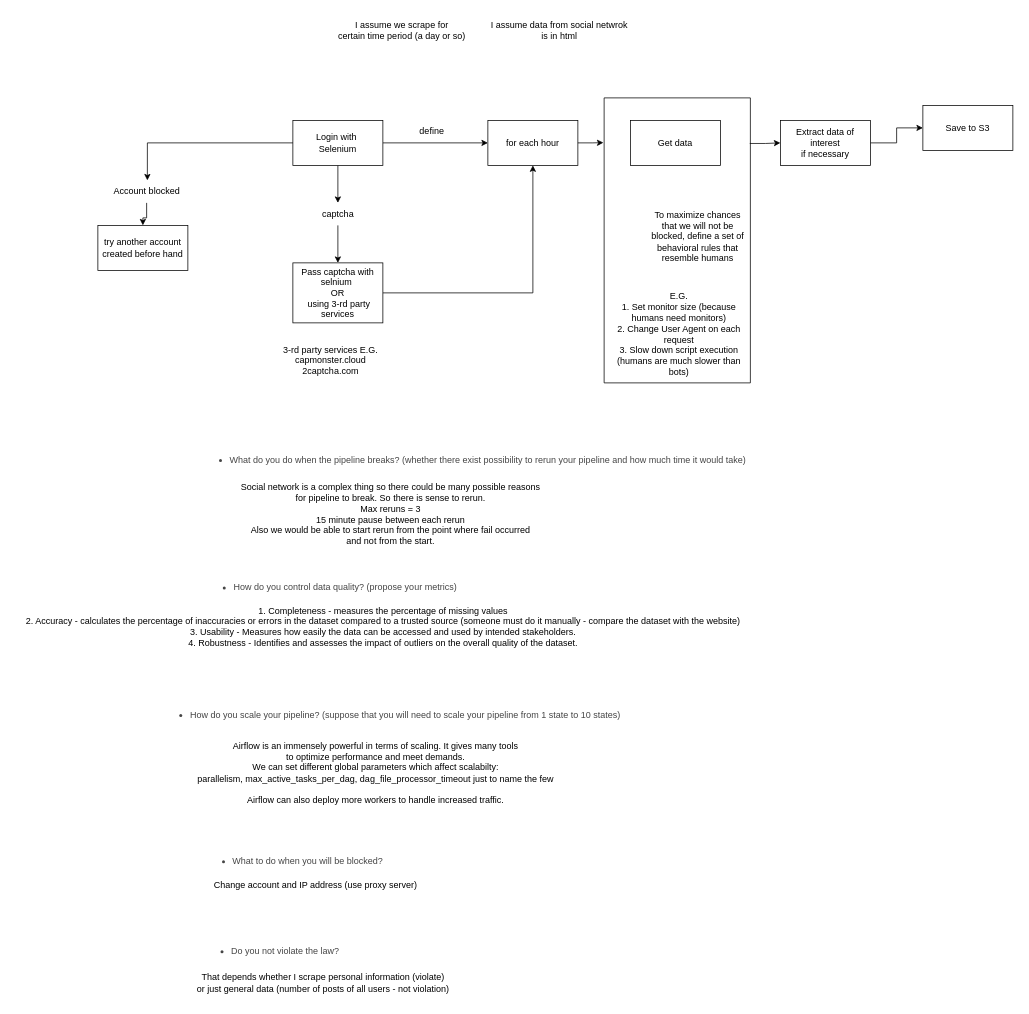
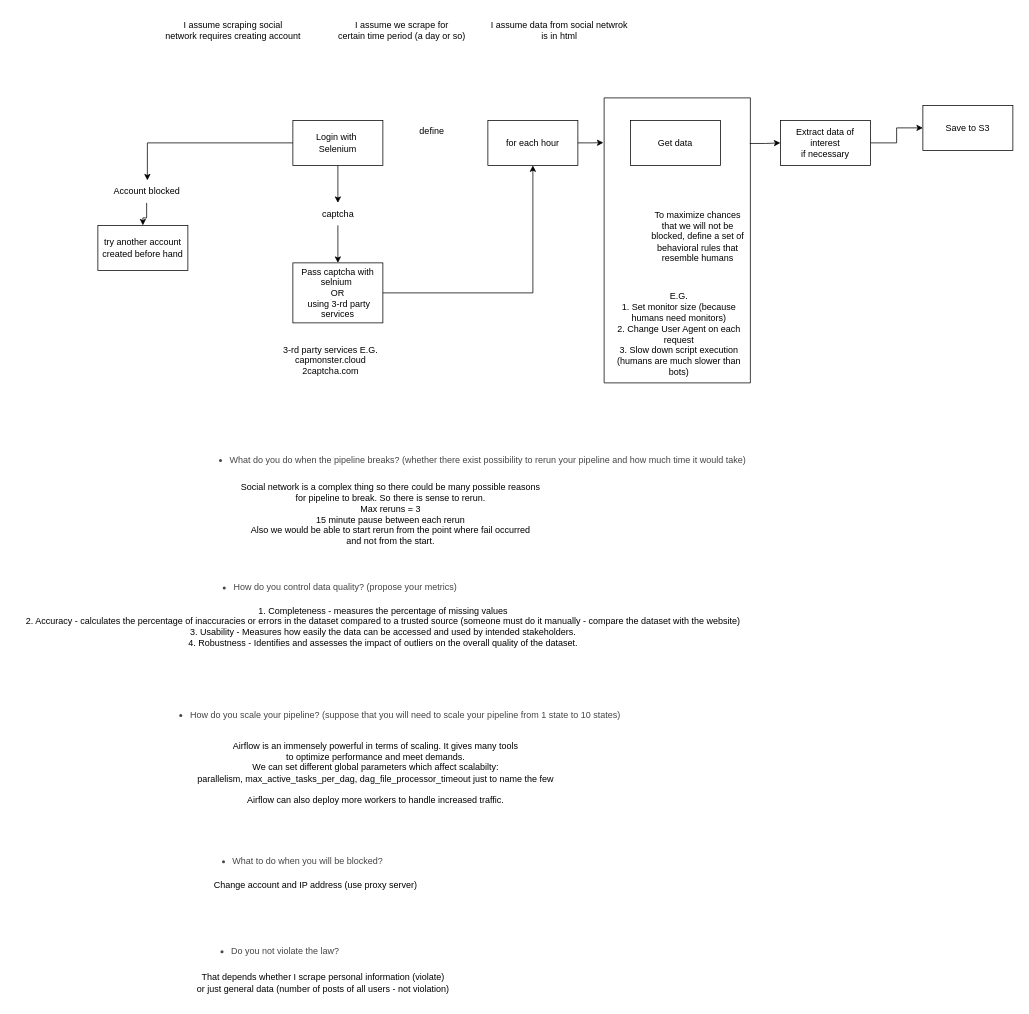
node "I assume scraping social network requires creating account": added
edge "Login with Selenium" -> "for each hour": removed
